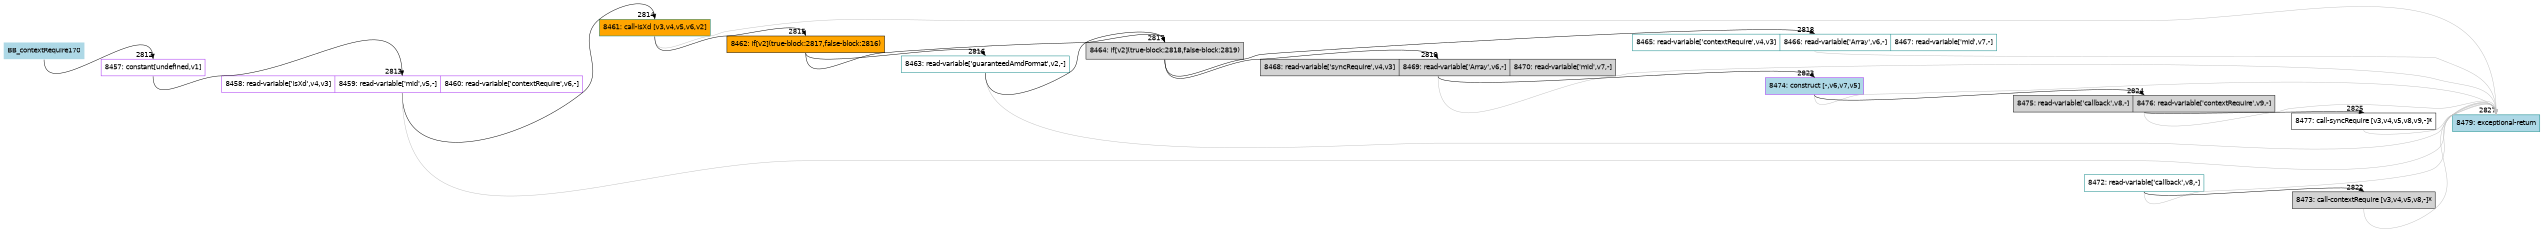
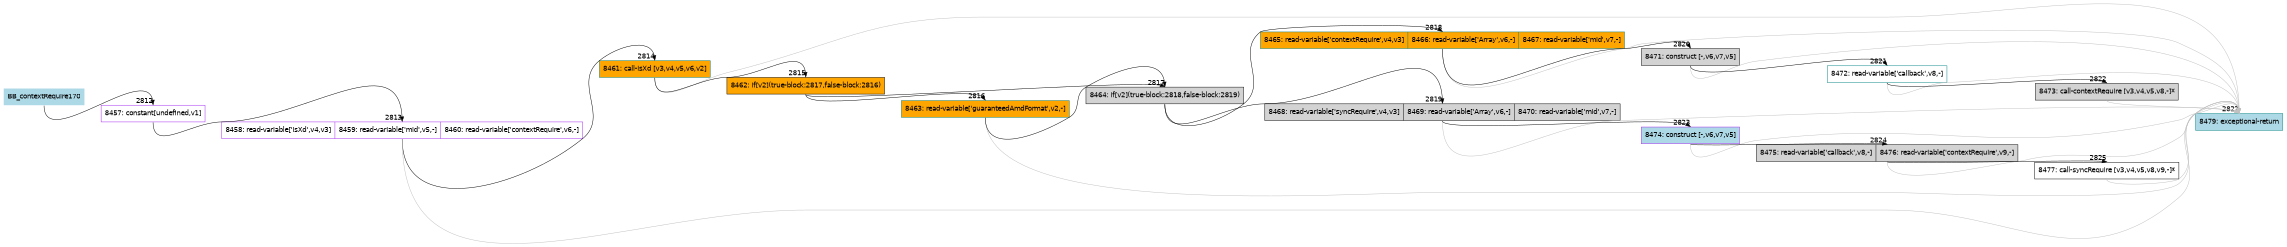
node "8465: read-variable['contextRequire',v4,v3]": fillcolor white -> orange
node "8471: construct [-,v6,v7,v5]": added
node "8463: read-variable['guaranteedAmdFormat',v2,-]": fillcolor white -> orange
